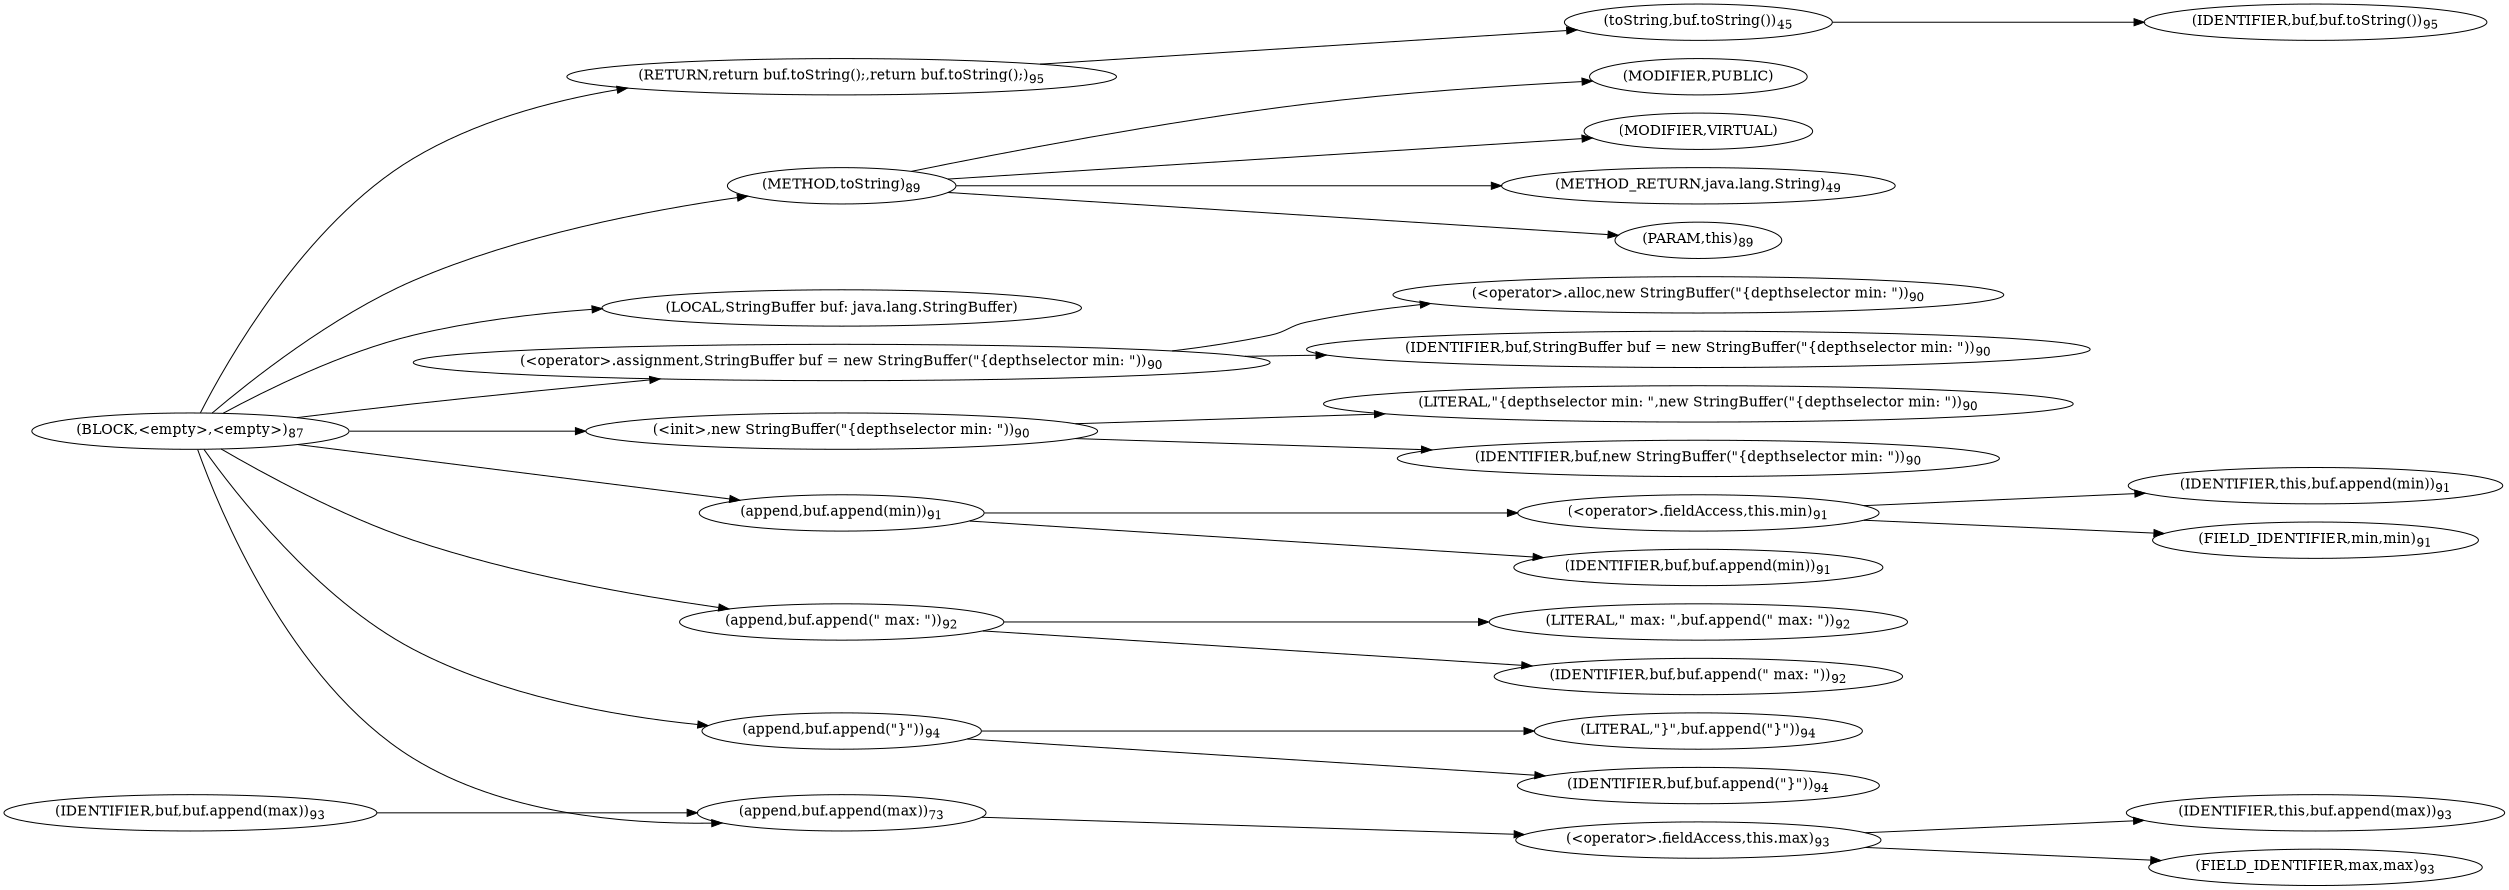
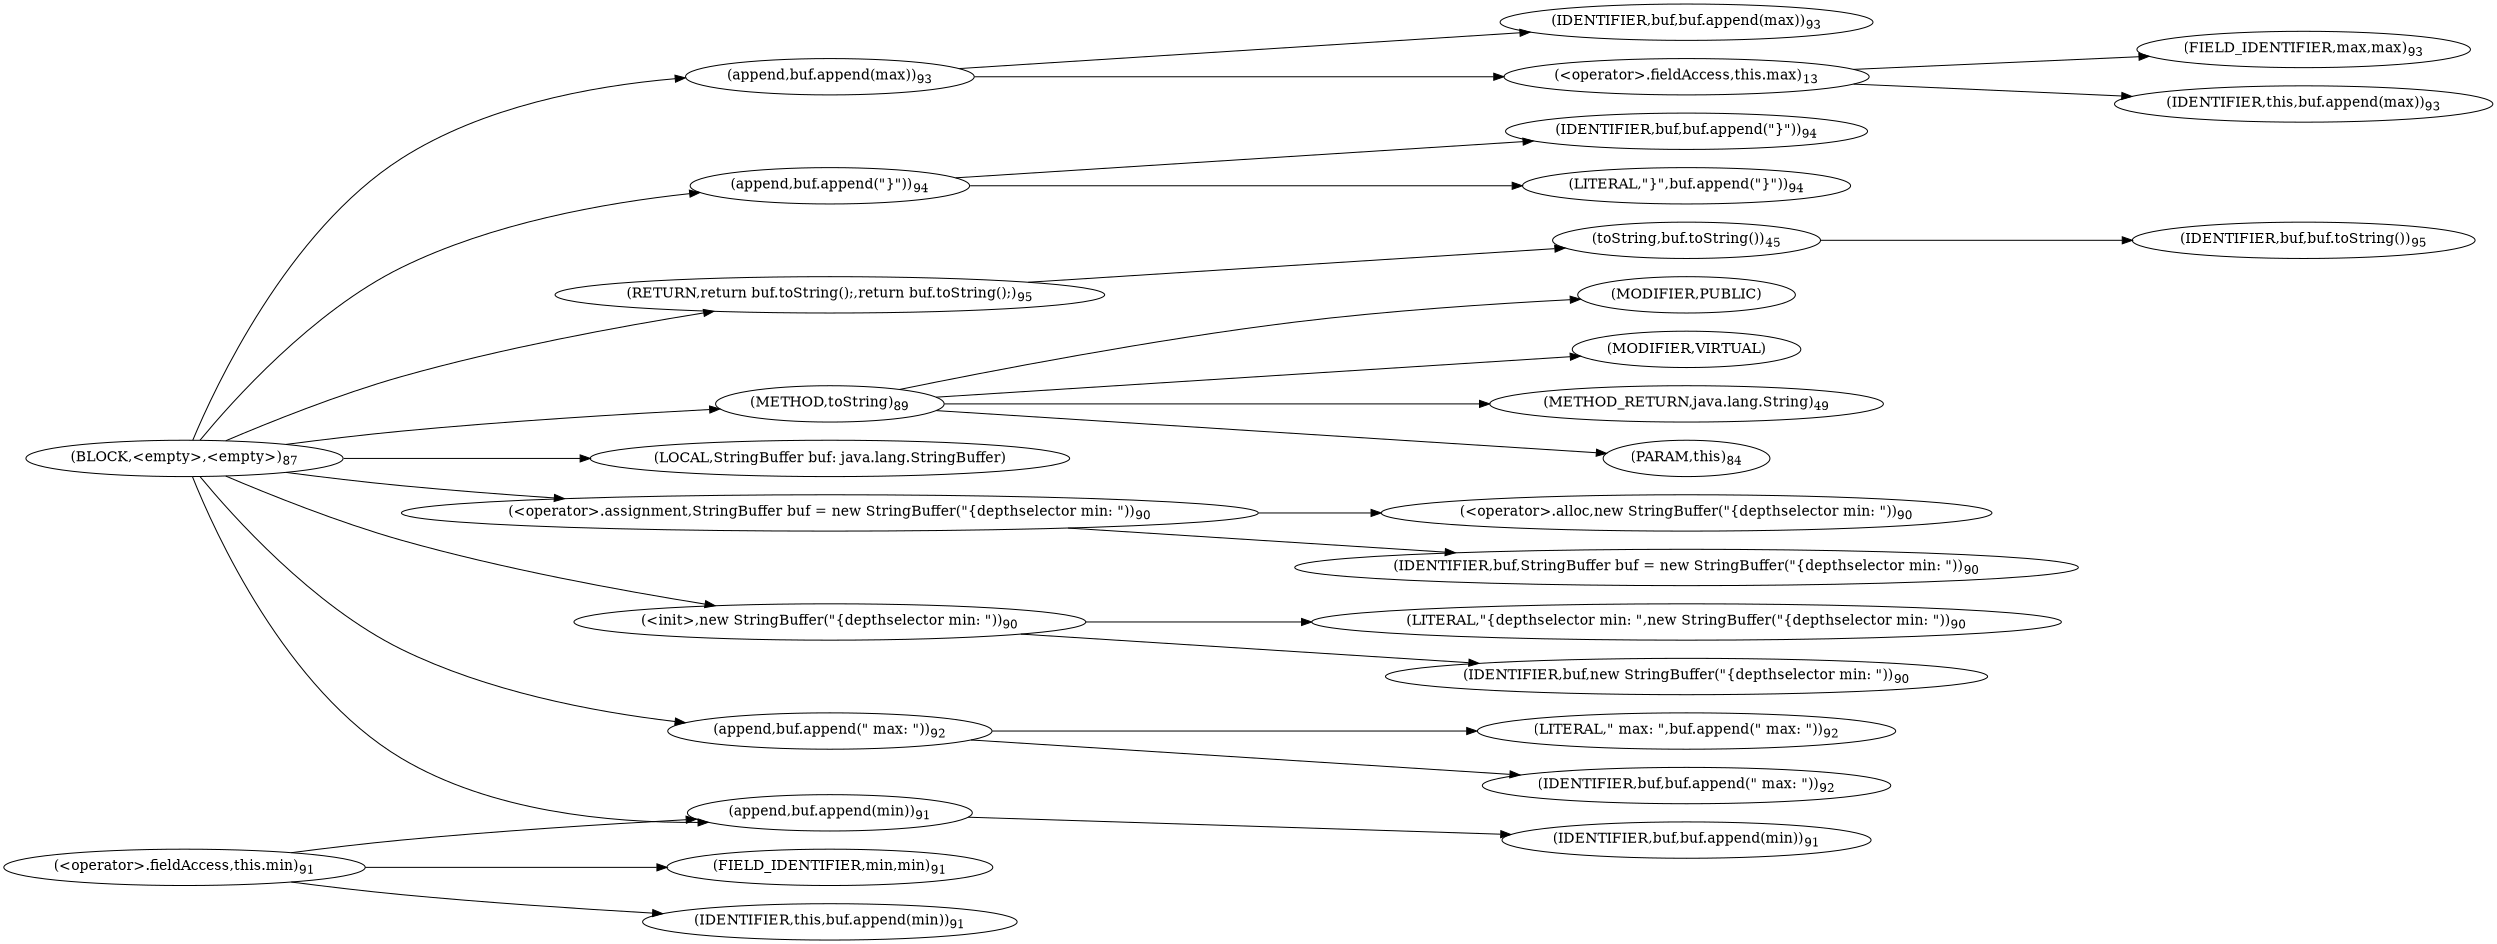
node "(PARAM,this)": text "89" -> "84"
edge "(append,buf.append(min))" -> "(<operator>.fieldAccess,this.min)": reversed
node "(append,buf.append(max))": text "73" -> "93"
edge "(IDENTIFIER,buf,buf.append(max))" -> "(append,buf.append(max))": reversed
node "(<operator>.fieldAccess,this.max)": text "93" -> "13"
